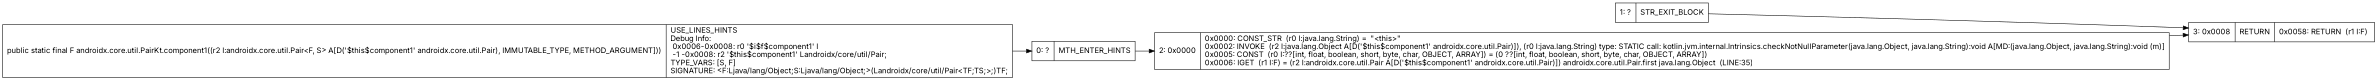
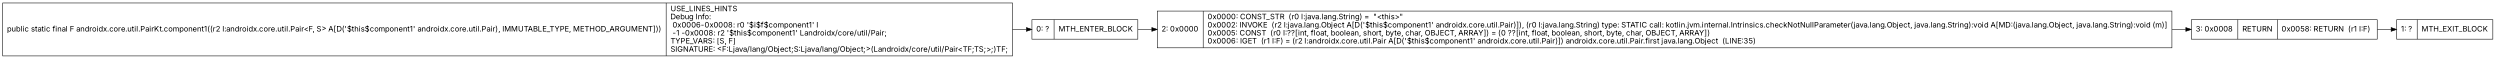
node "1: ?": text "STR_EXIT_BLOCK" -> "MTH_EXIT_BLOCK"
edge "1: ?" -> "3: 0x0008": reversed
node "0: ?": text "MTH_ENTER_HINTS" -> "MTH_ENTER_BLOCK"
